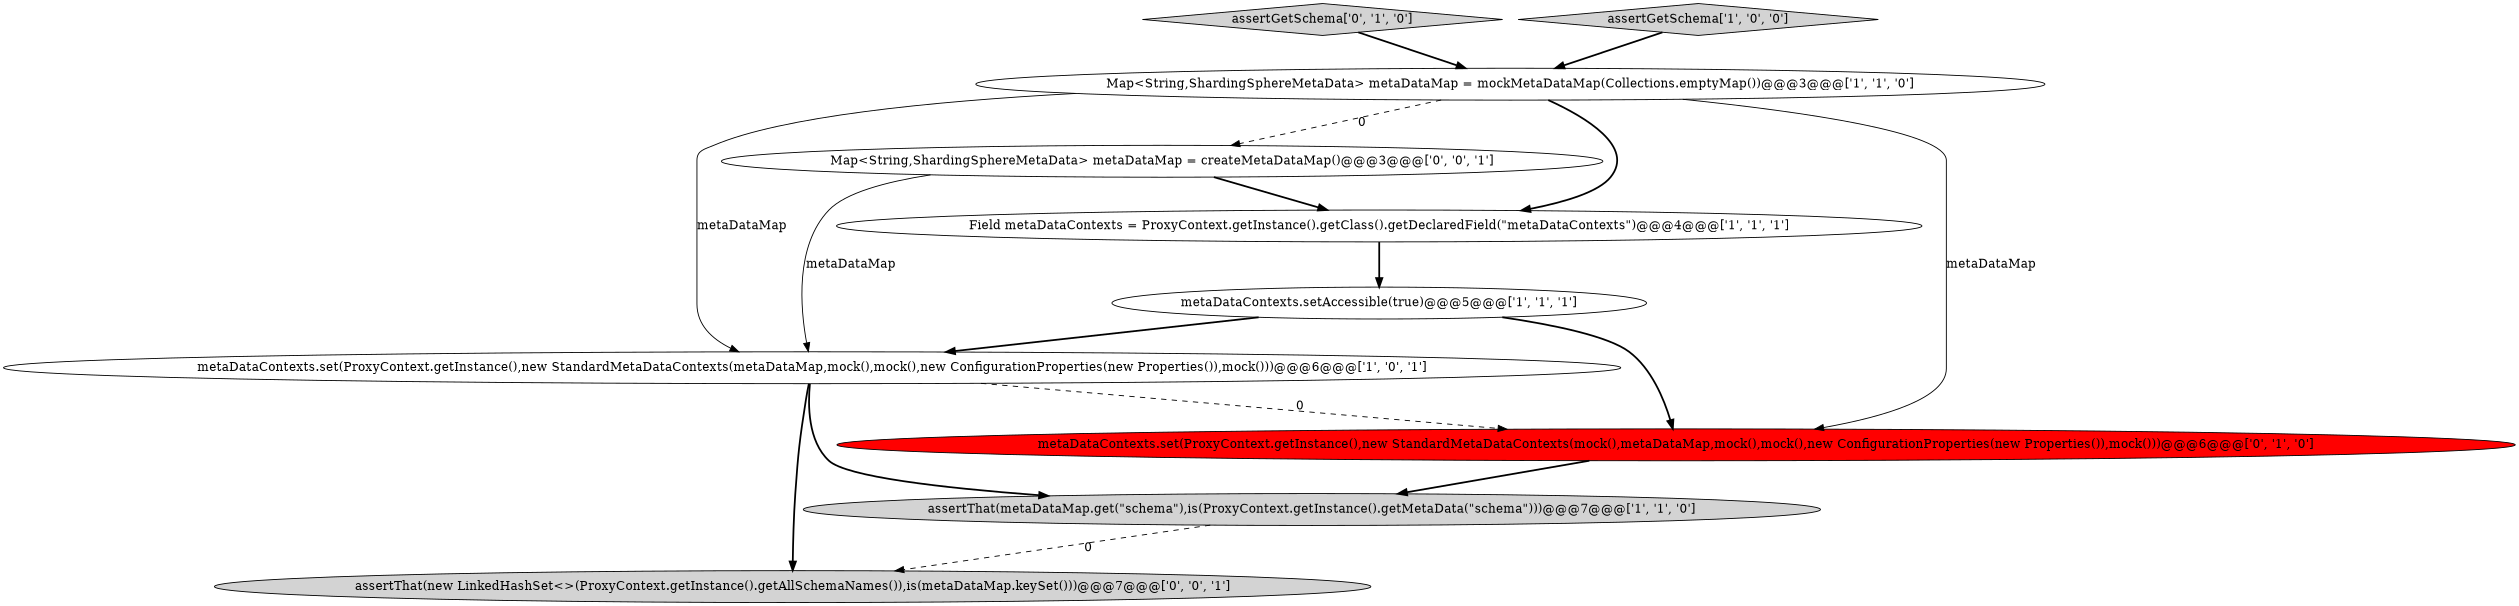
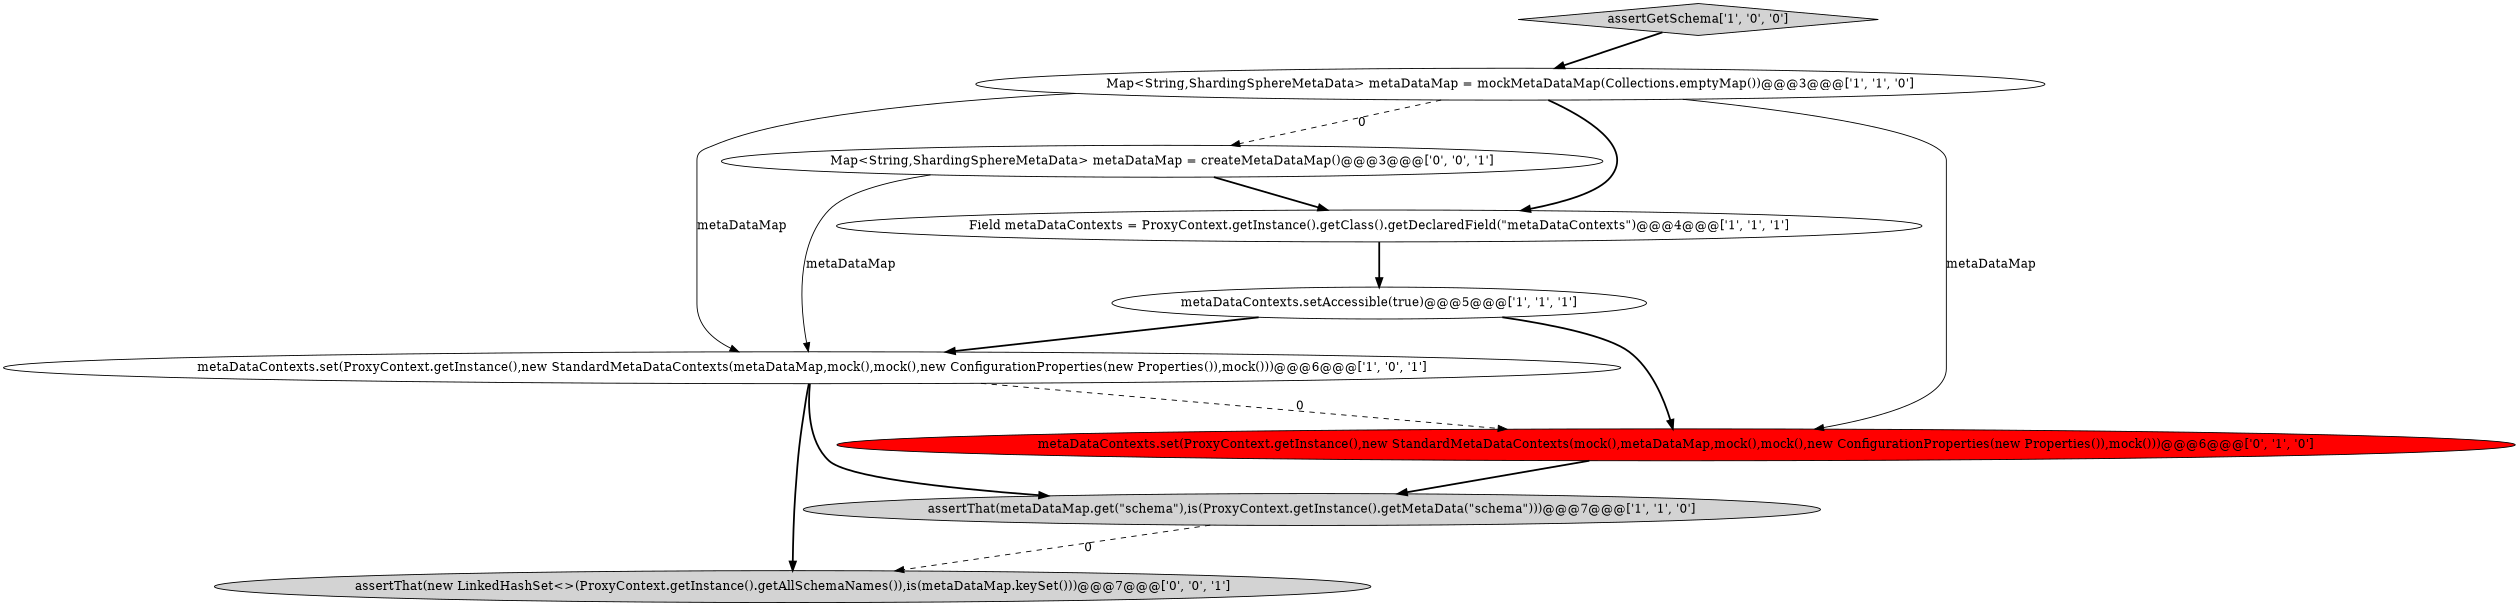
node "assertGetSchema['0', '1', '0']": removed
